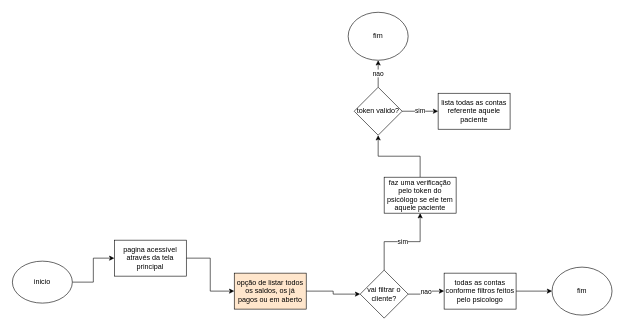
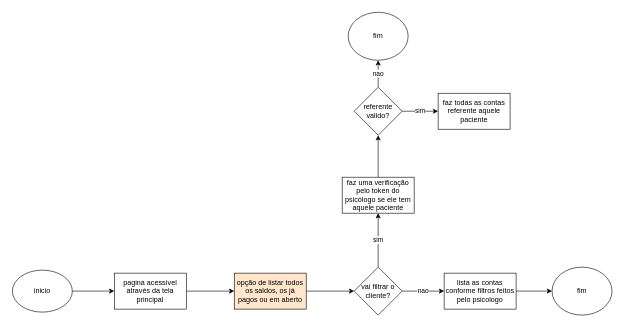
node "token valido?": label "token valido?" -> "referente valido?"
node "lista todas as contas referente aquele paciente": label "lista todas as contas referente aquele paciente" -> "faz todas as contas referente aquele paciente"
node "faz uma verificação pelo token do psicólogo se ele tem aquele paciente": moved (420, 195) -> (378, 195)
node "pagina acessível através da tela principal": moved (150, 258) -> (150, 291)
node "inicio": moved (42, 282) -> (42, 291)
node "todas as contas conforme filtros feitos pelo psicologo": label "todas as contas conforme filtros feitos pelo psicologo" -> "lista as contas conforme filtros feitos pelo psicologo"
node "vai filtrar o cliente?": moved (384, 294) -> (378, 291)
